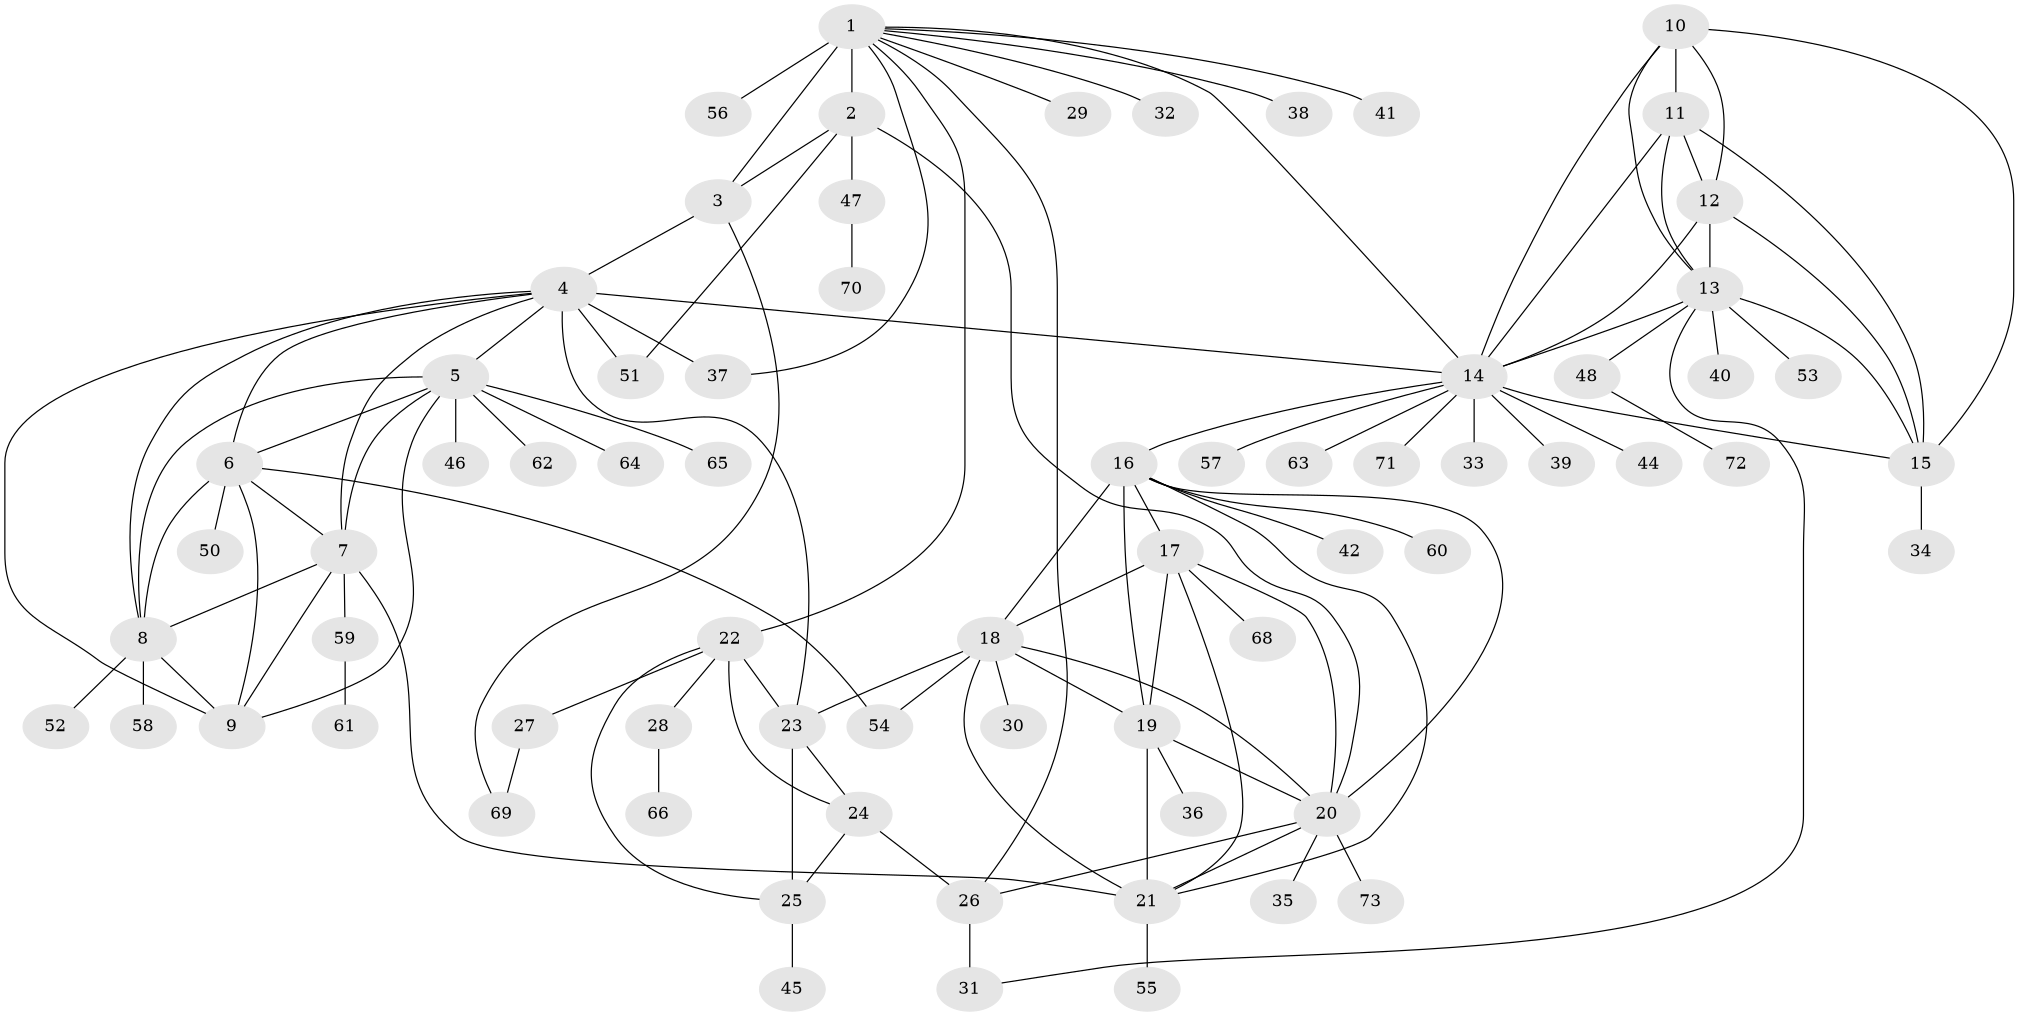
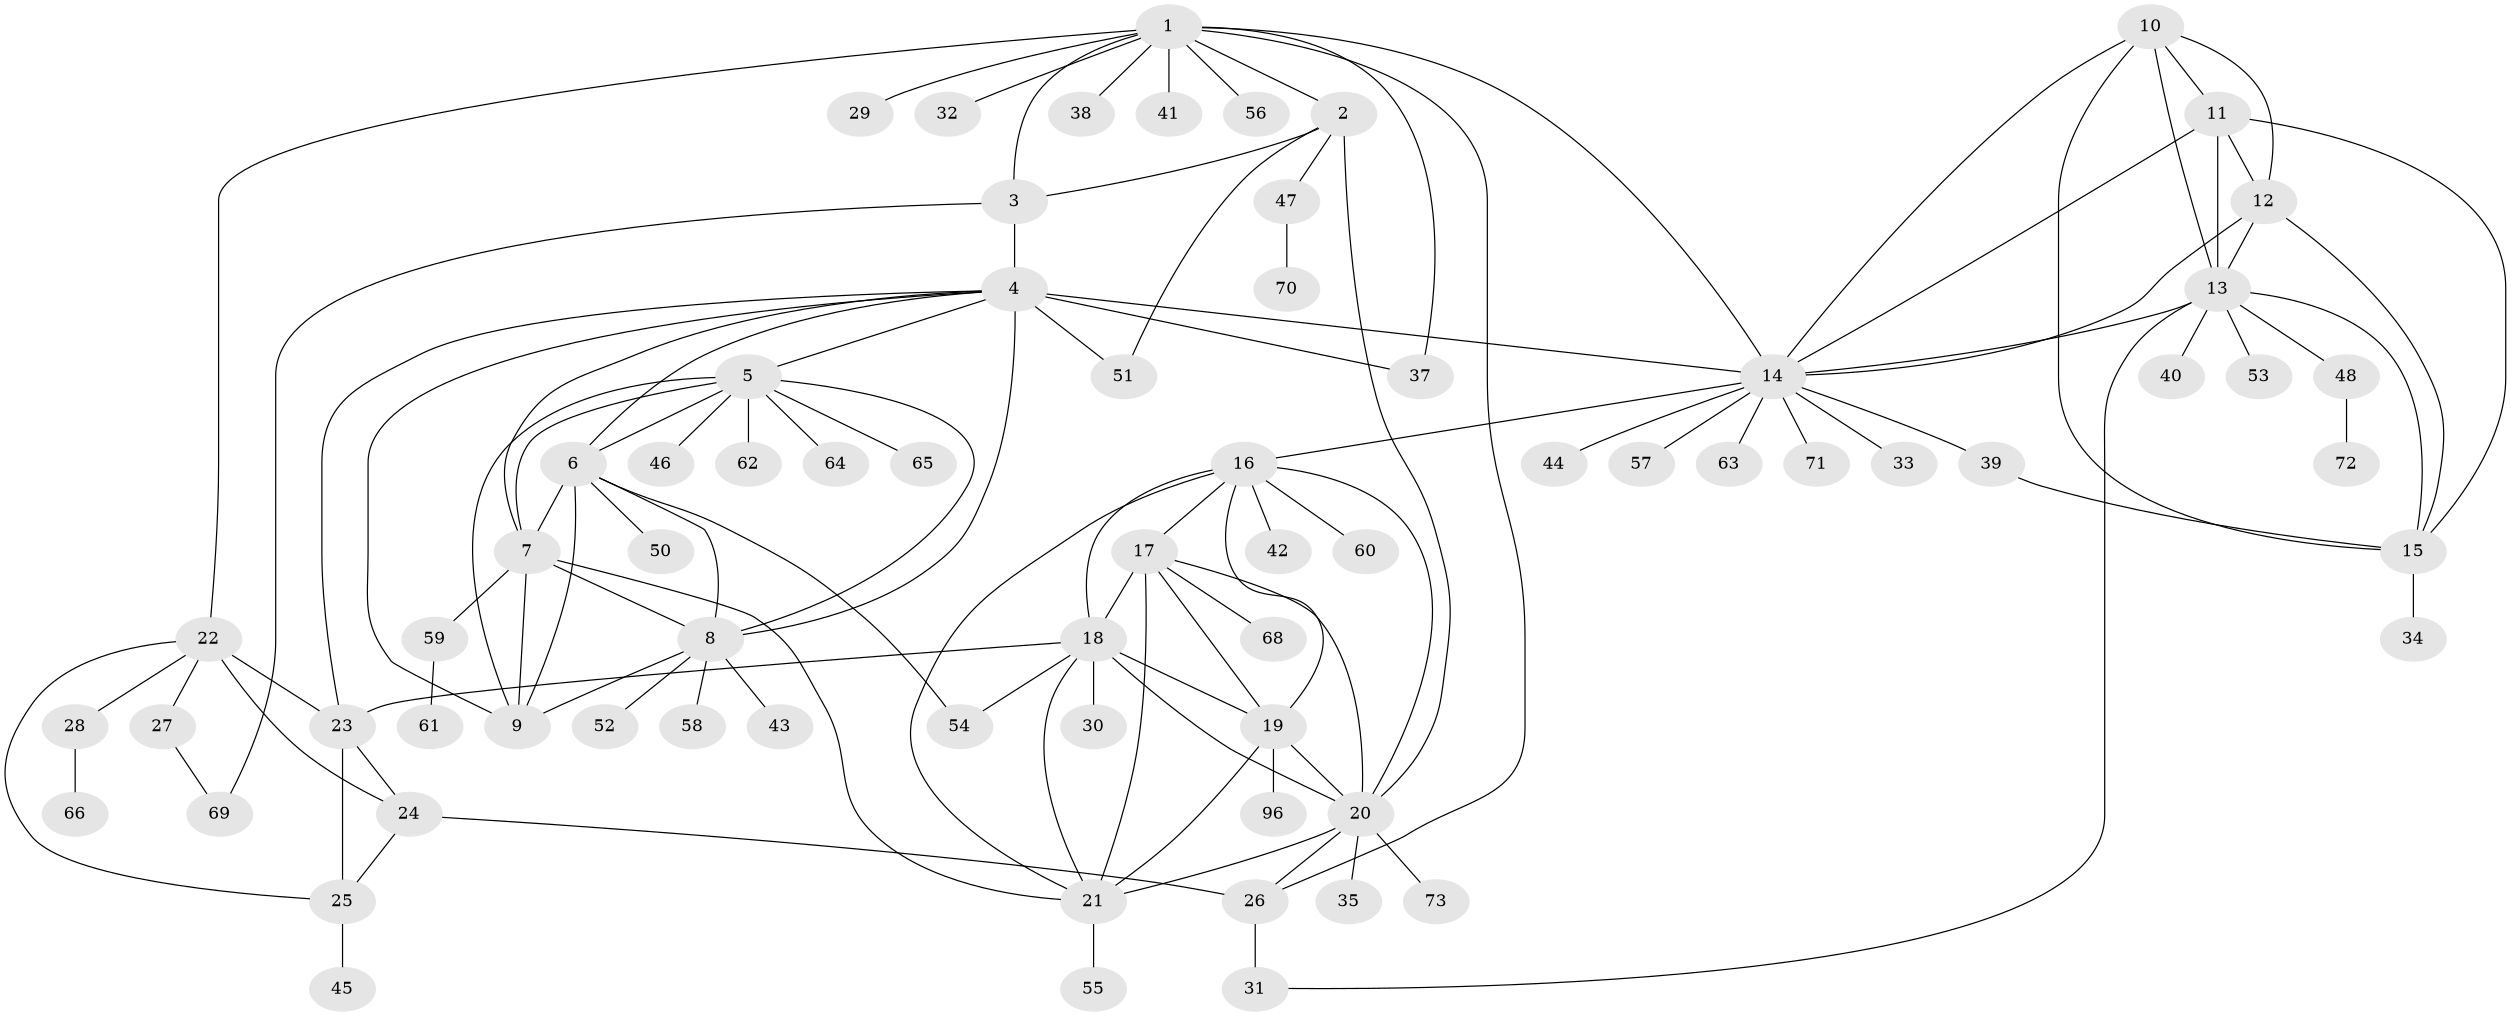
edge "14" -- "15": now "39" -- "15"
node "43": added
node "36": label "36" -> "96"
